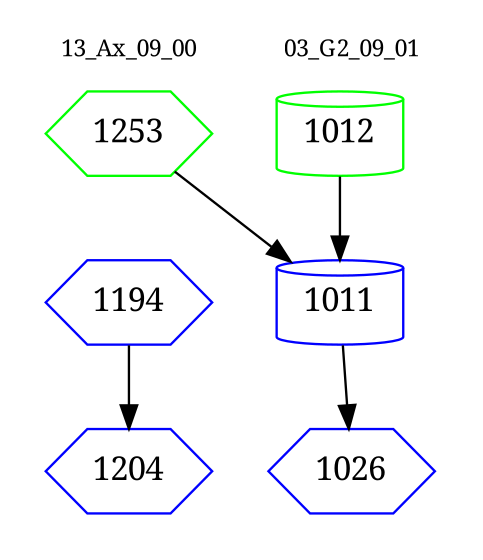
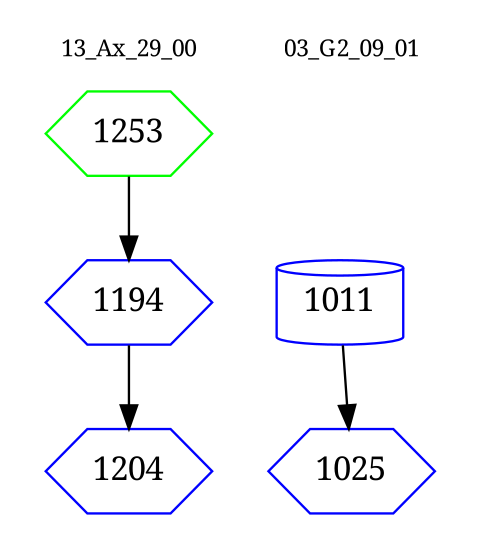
cluster "13_Ax_09_00": label "13_Ax_09_00" -> "13_Ax_29_00"
node "1012": removed
edge "1253" -> "1011": now "1253" -> "1194"
node "1026": label "1026" -> "1025"
